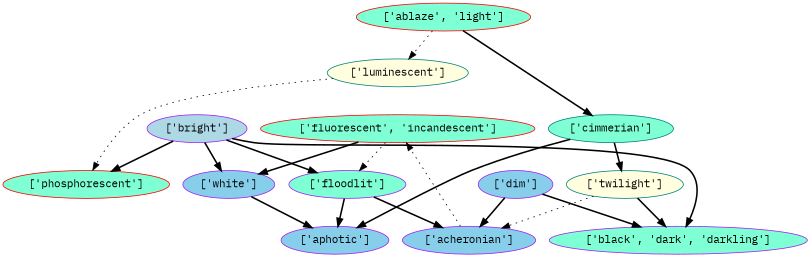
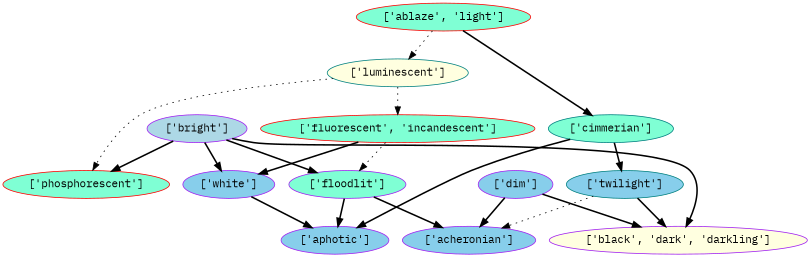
node "['twilight']": fillcolor lightyellow -> skyblue
edge "['acheronian']" -> "['fluorescent', 'incandescent']": now "['luminescent']" -> "['fluorescent', 'incandescent']"
node "['black', 'dark', 'darkling']": fillcolor aquamarine -> lightyellow
